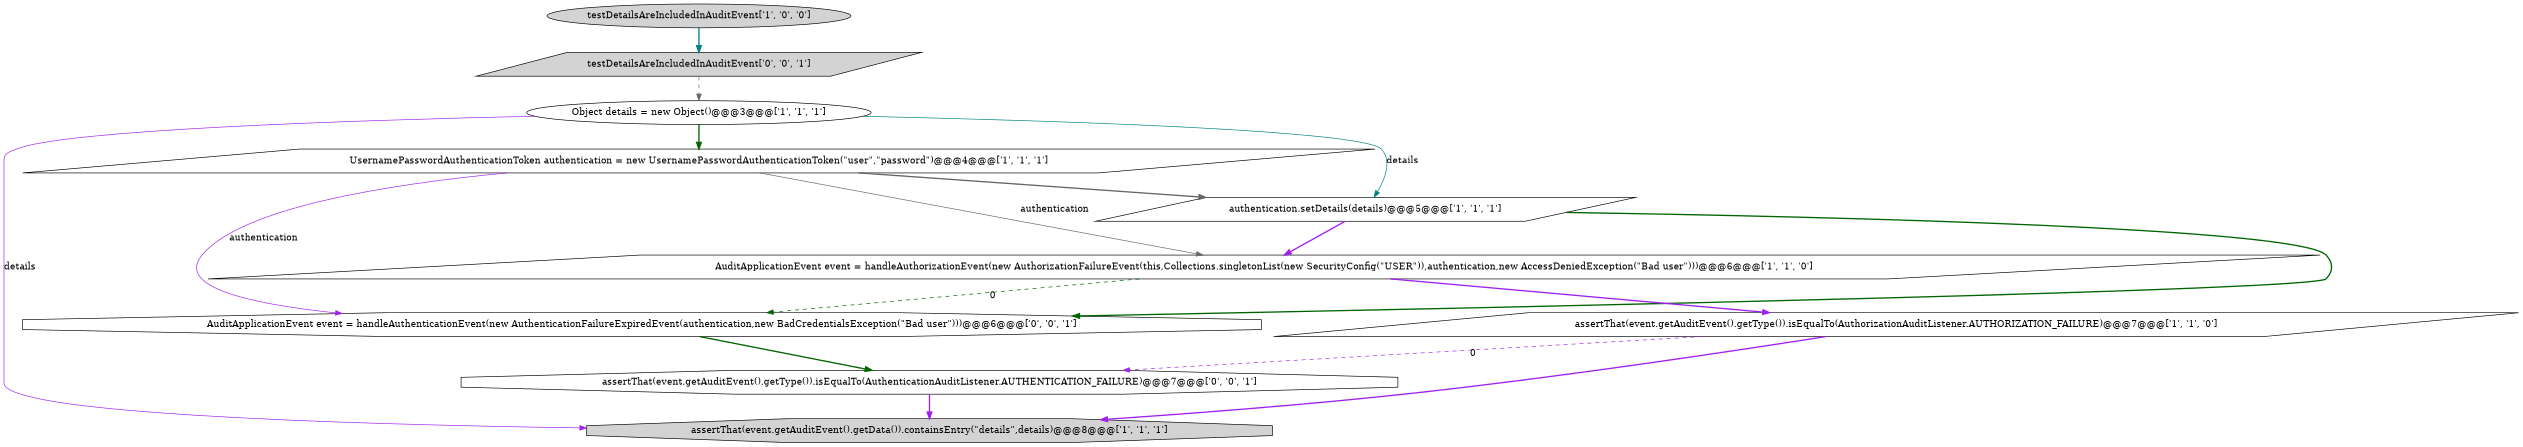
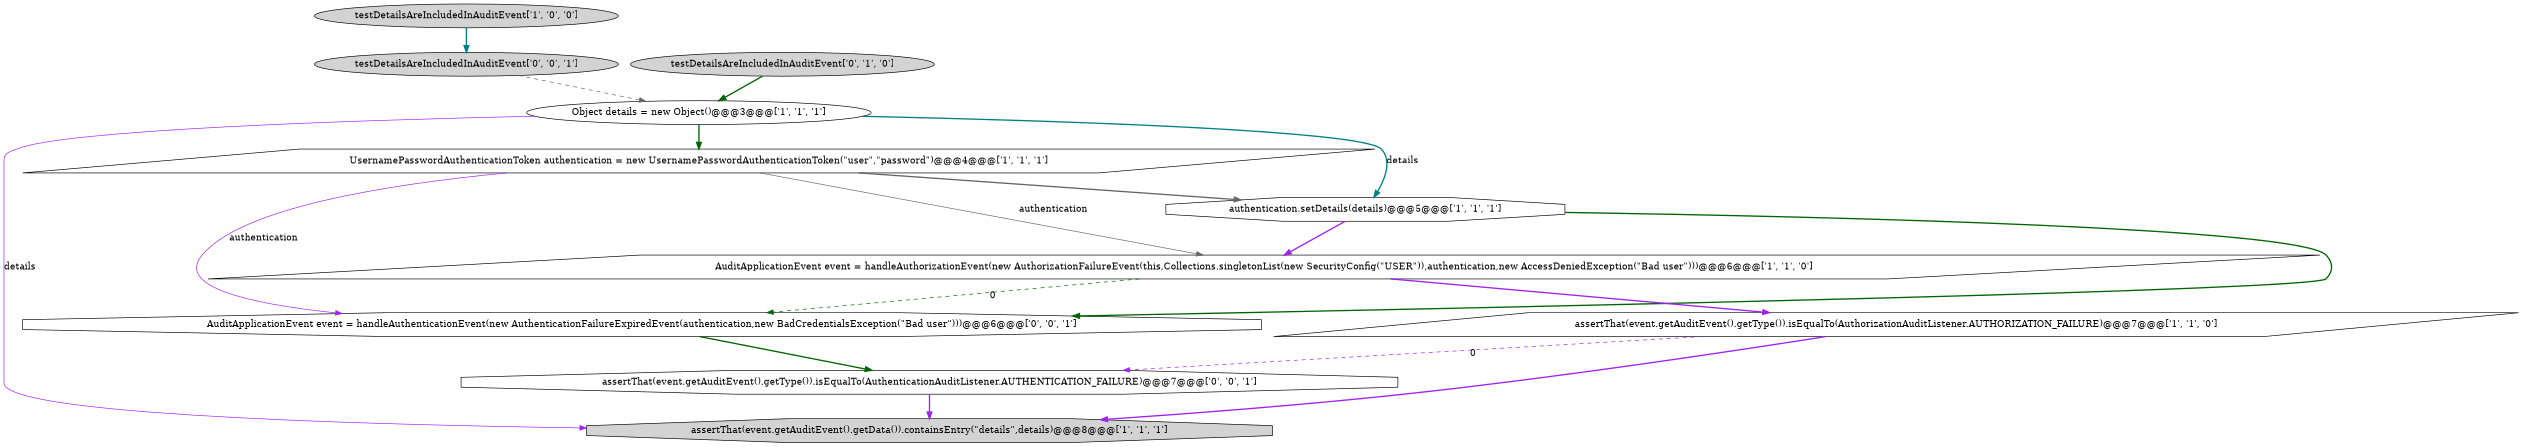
node "testDetailsAreIncludedInAuditEvent['0', '0', '1']": shape parallelogram -> ellipse
node "testDetailsAreIncludedInAuditEvent['0', '1', '0']": added
edge "Object details = new Object()@@@3@@@['1', '1', '1']" -> "authentication.setDetails(details)@@@5@@@['1', '1', '1']": style solid -> bold
node "authentication.setDetails(details)@@@5@@@['1', '1', '1']": shape parallelogram -> octagon
